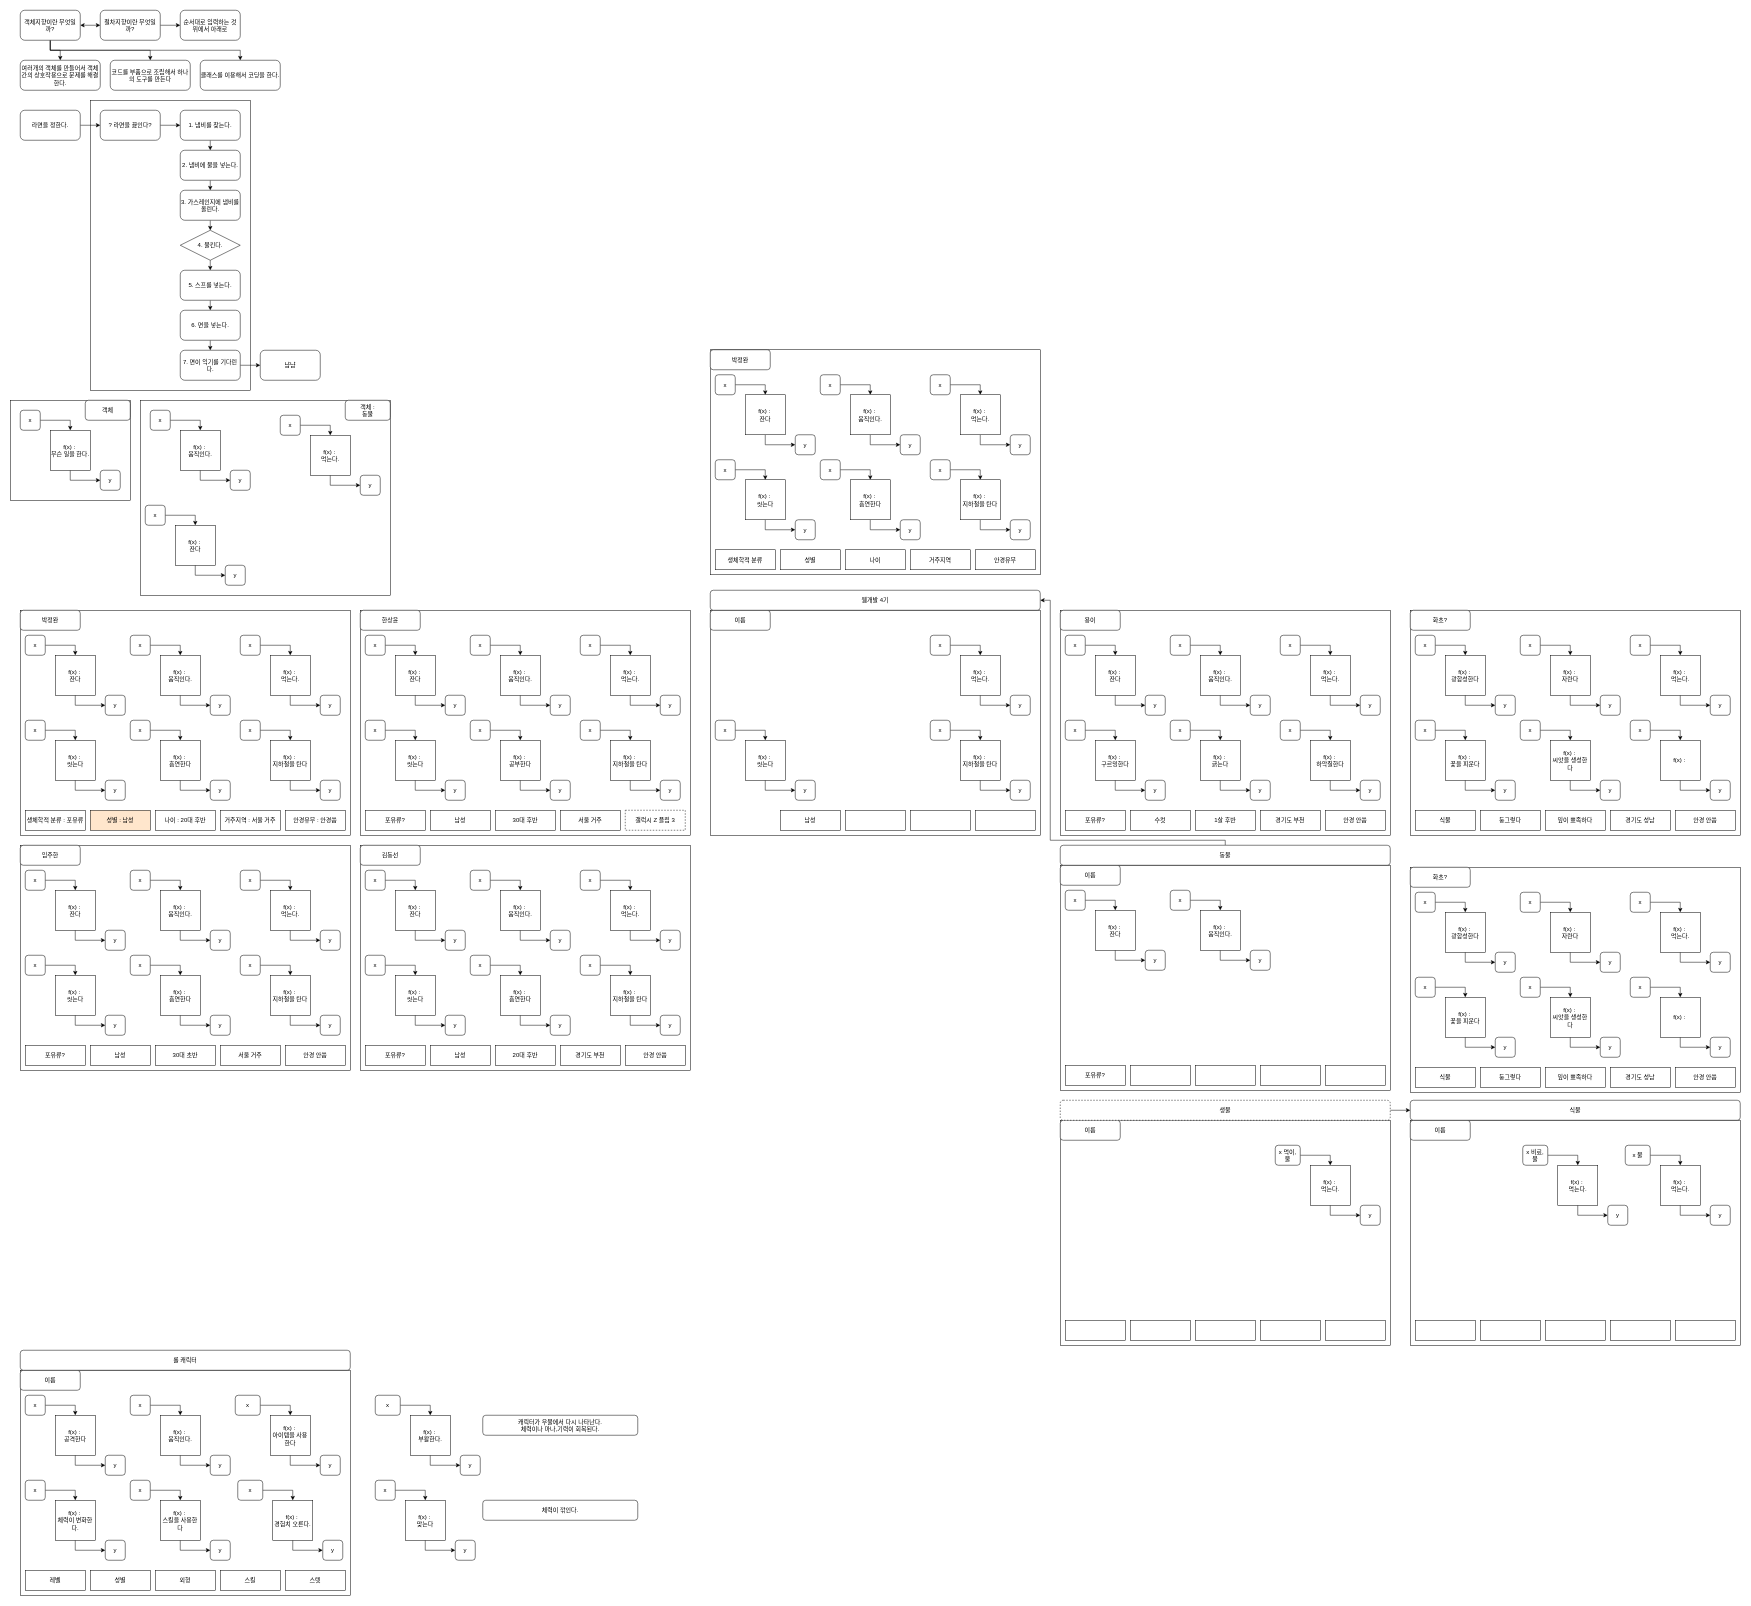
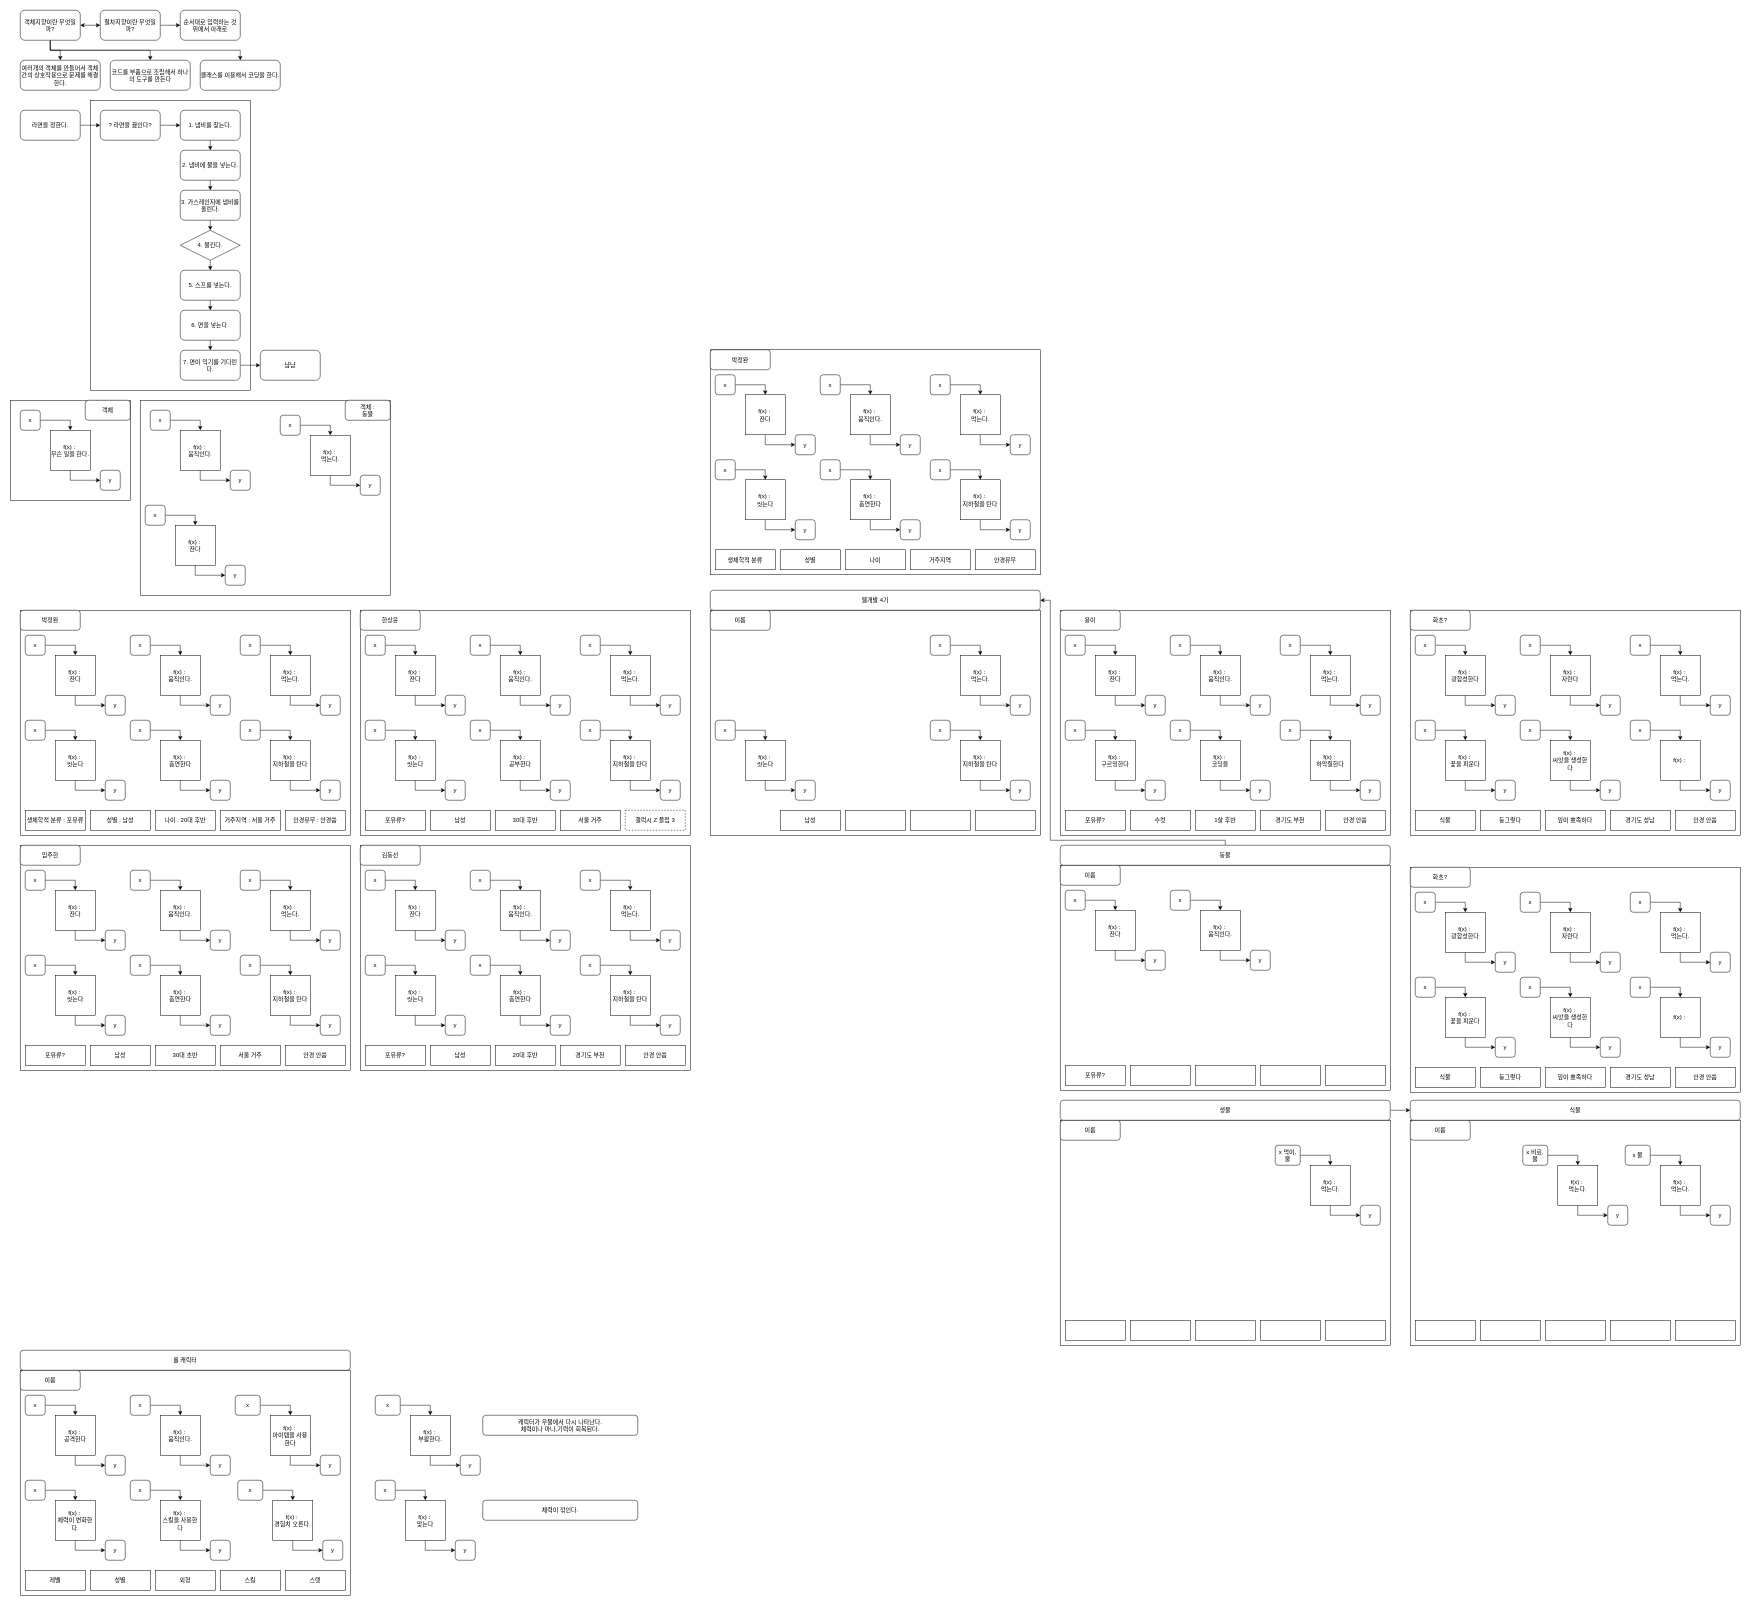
node "f(x) : 긁는다": label "f(x) : 긁는다" -> "f(x) : 코딩을"
node "성별 : 남성": fillcolor #ffe6cc -> #ffffff
node "생물": style dashed -> solid
